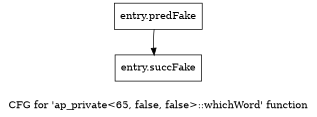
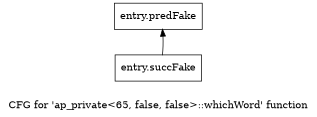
edge "entry.predFake" -> "entry.succFake": reversed
